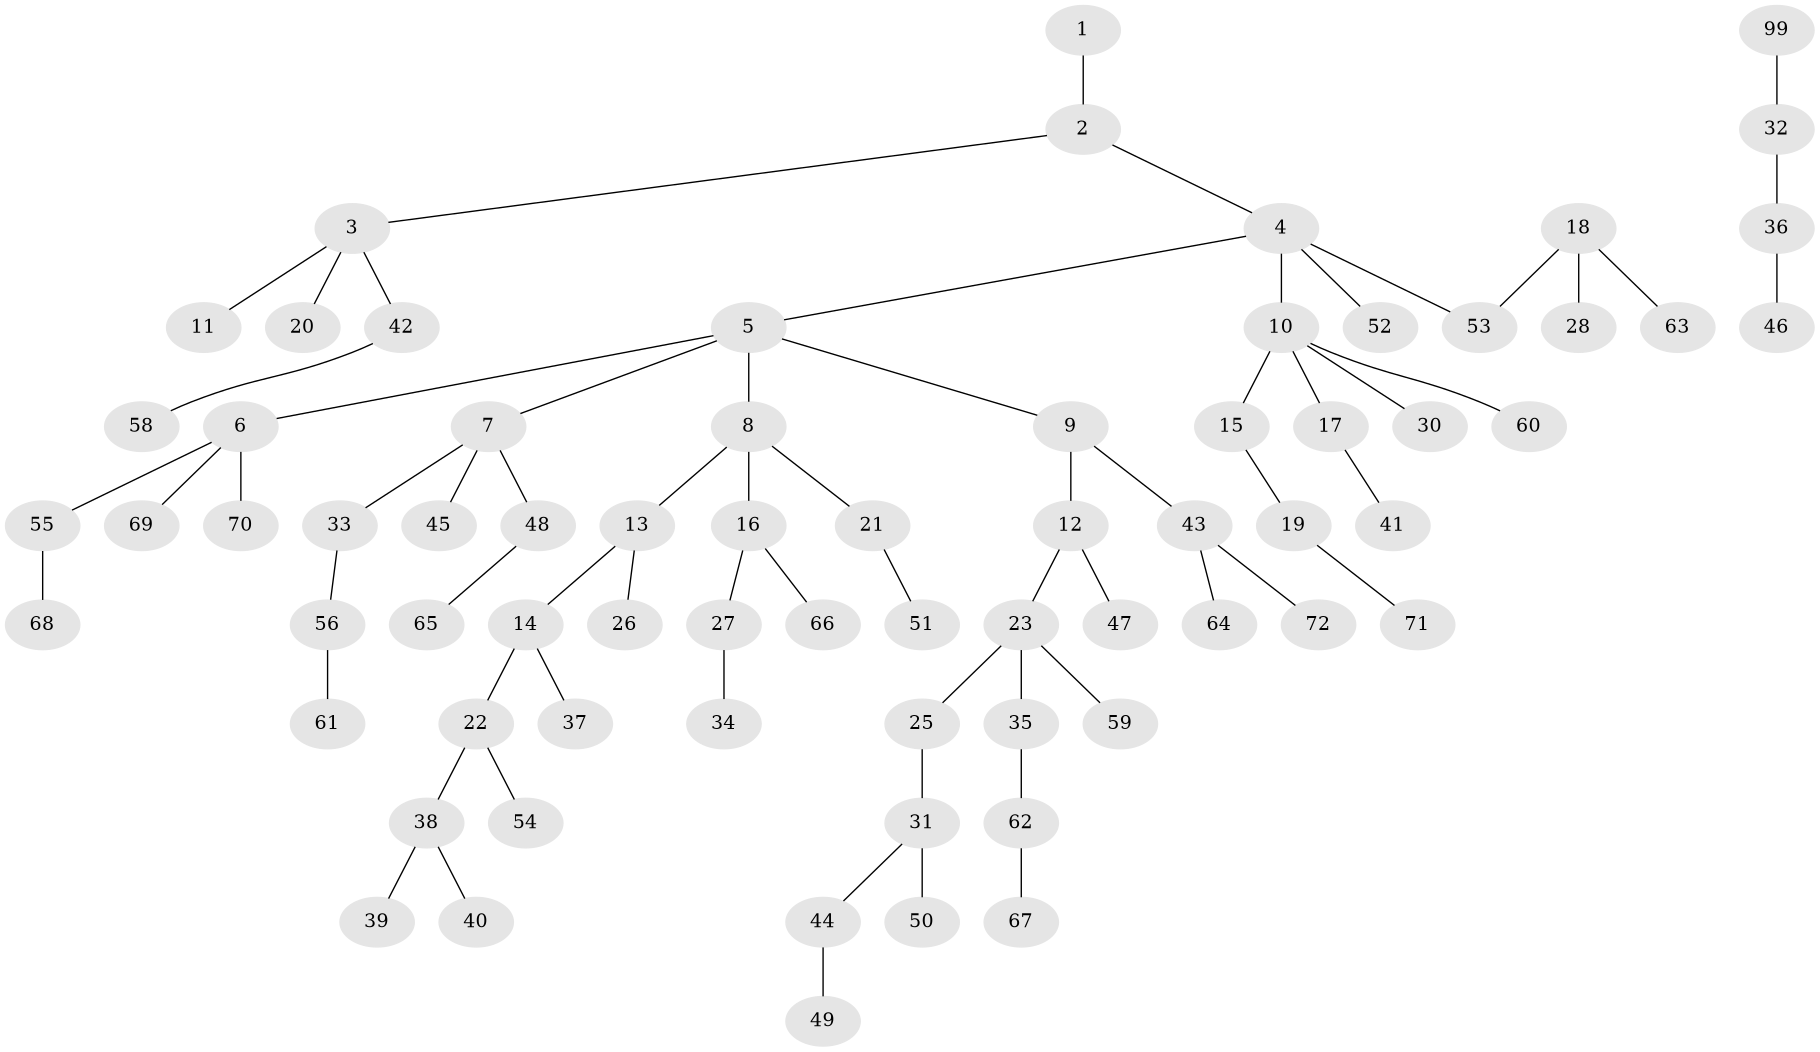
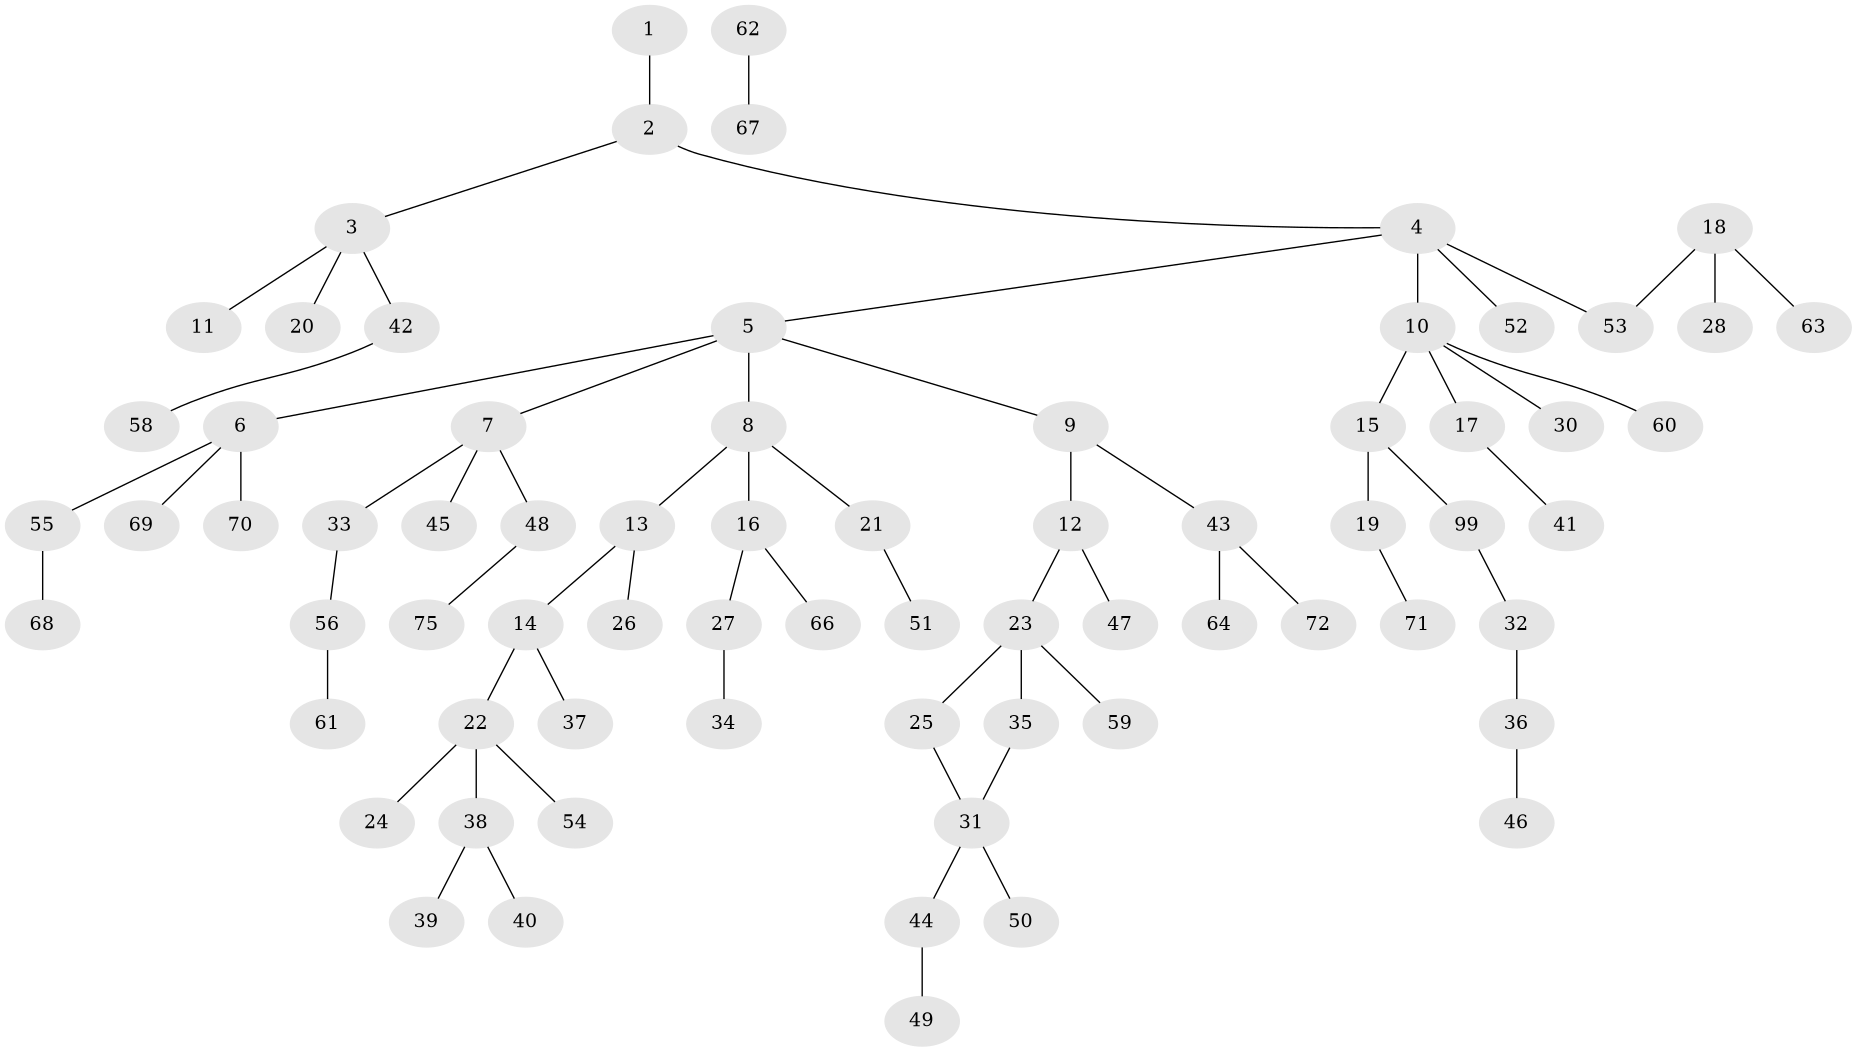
edge "15" -- "99": added
node "65": label "65" -> "75"
edge "35" -- "62": now "35" -- "31"
node "24": added
